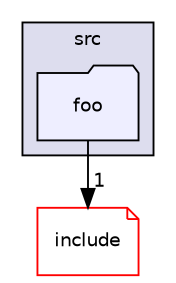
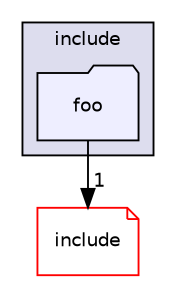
cluster "src": label "src" -> "include"
